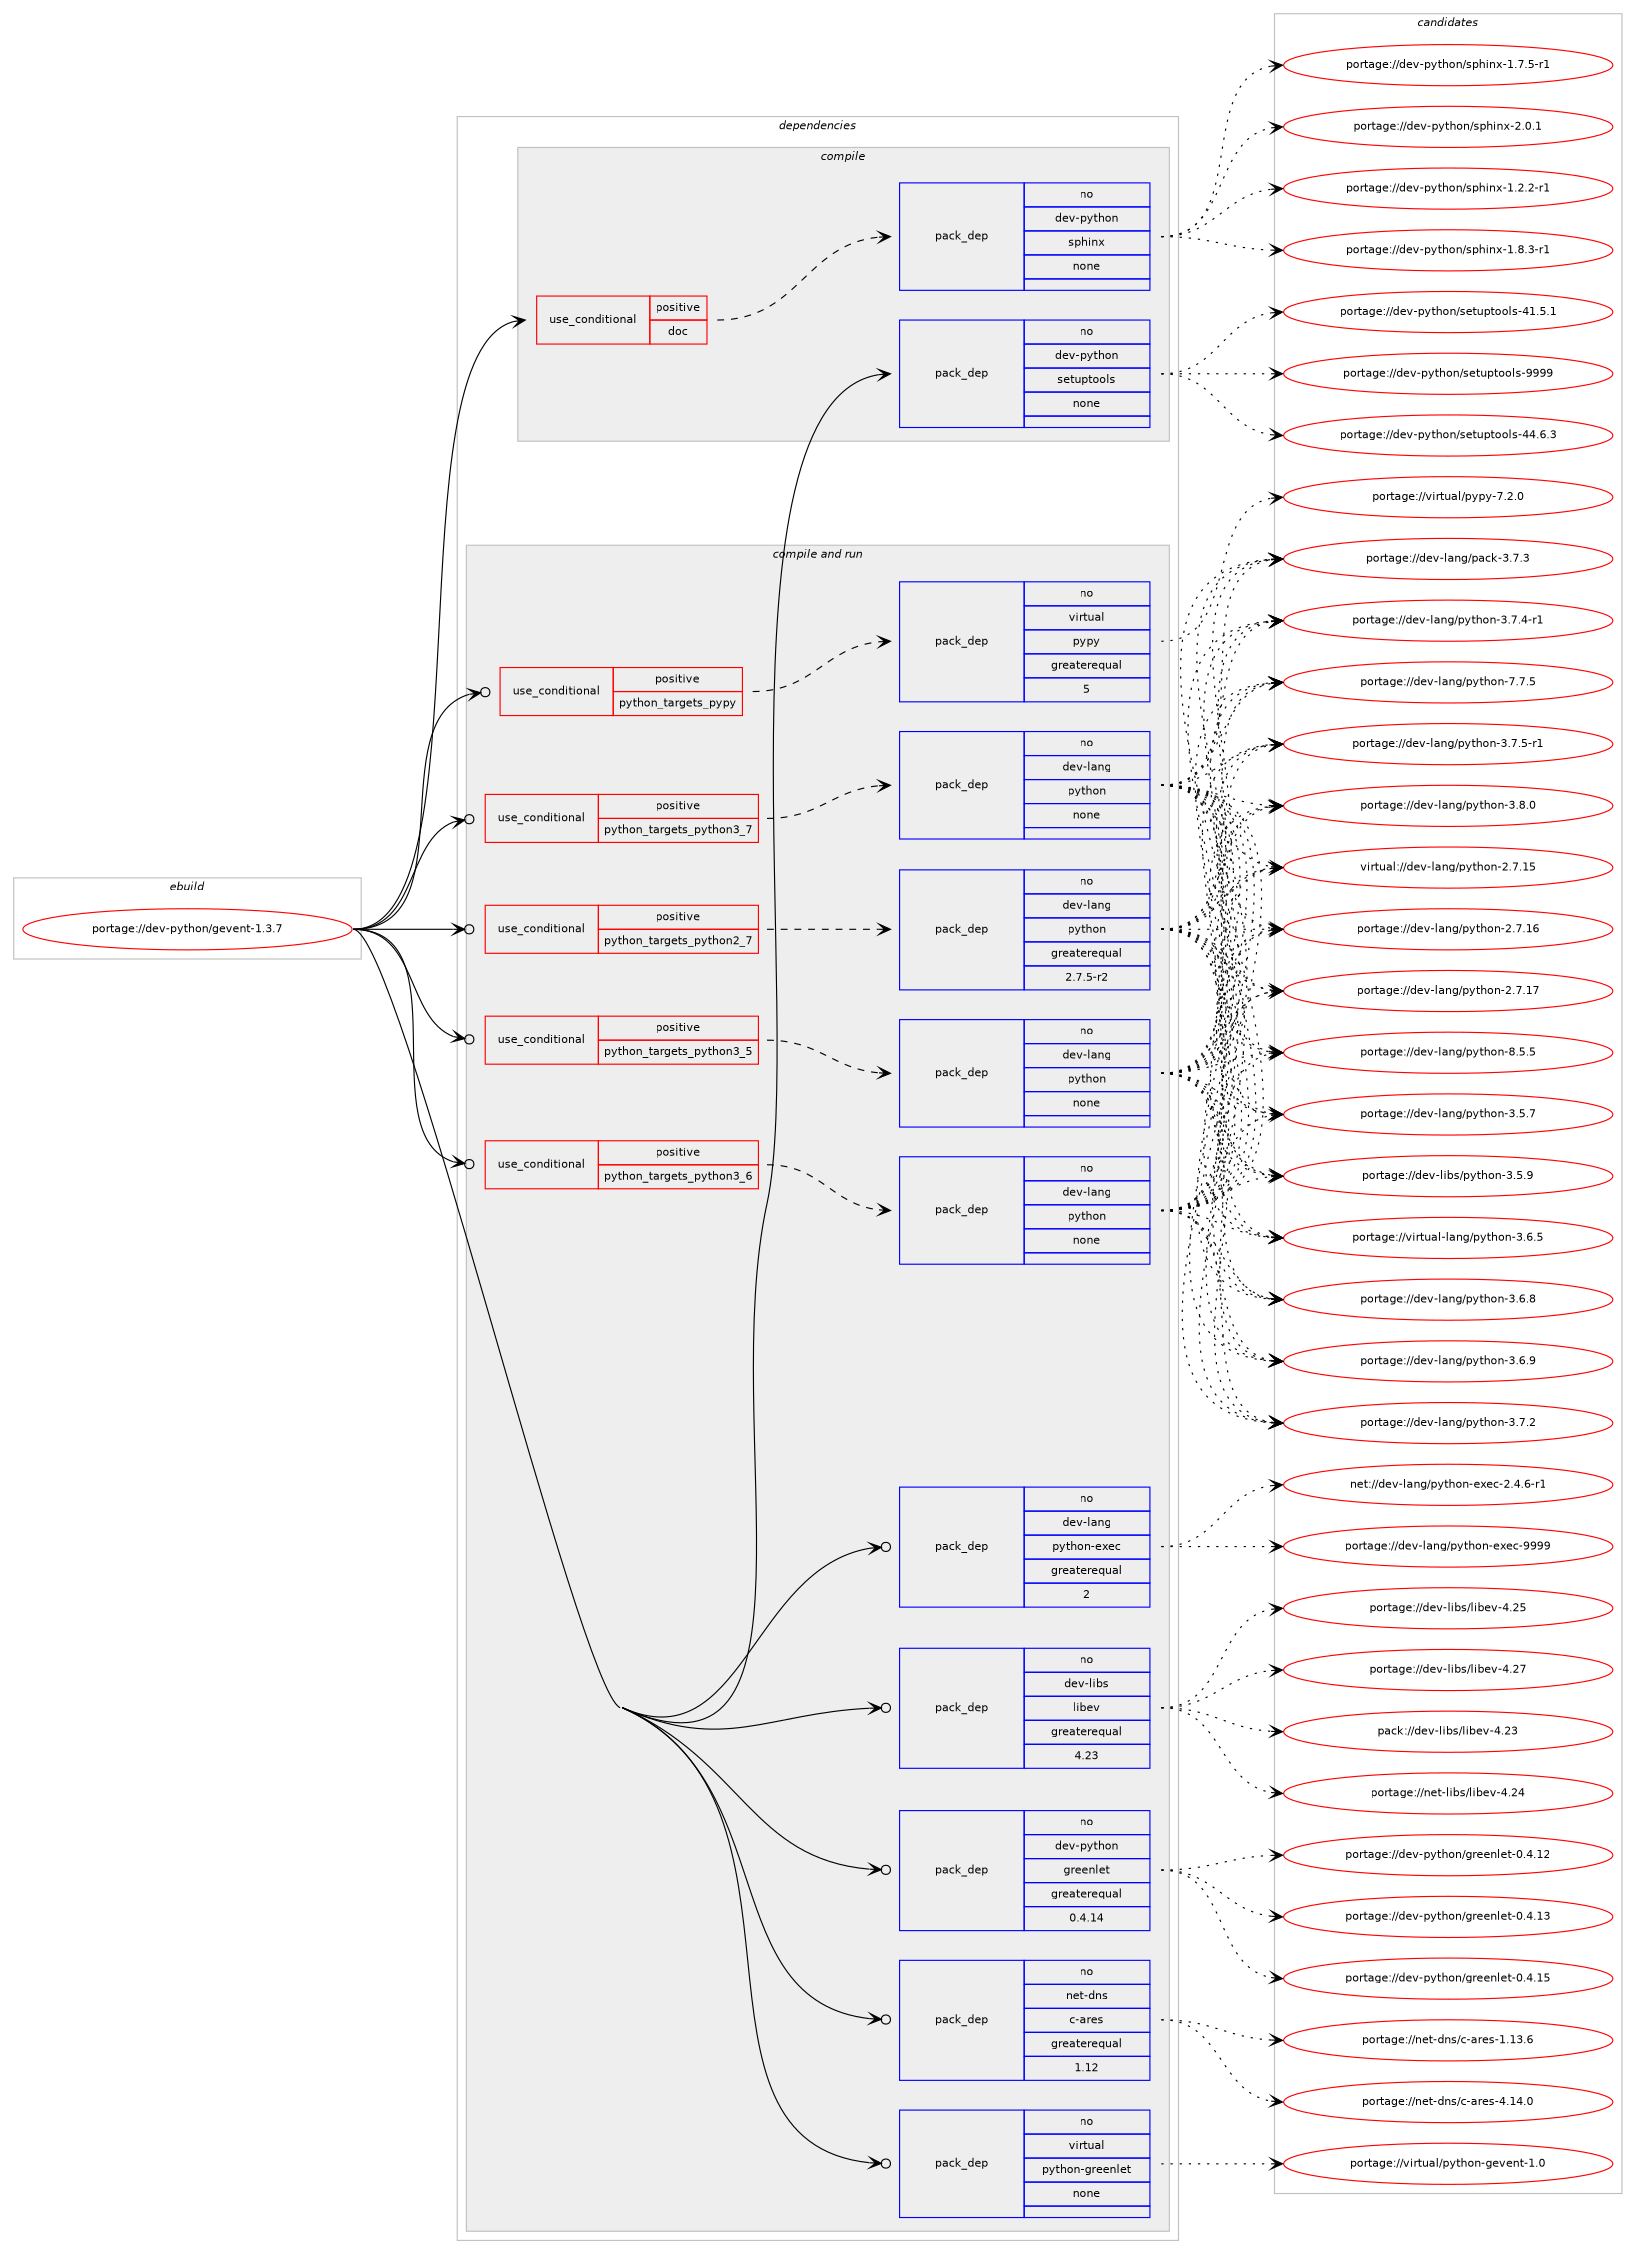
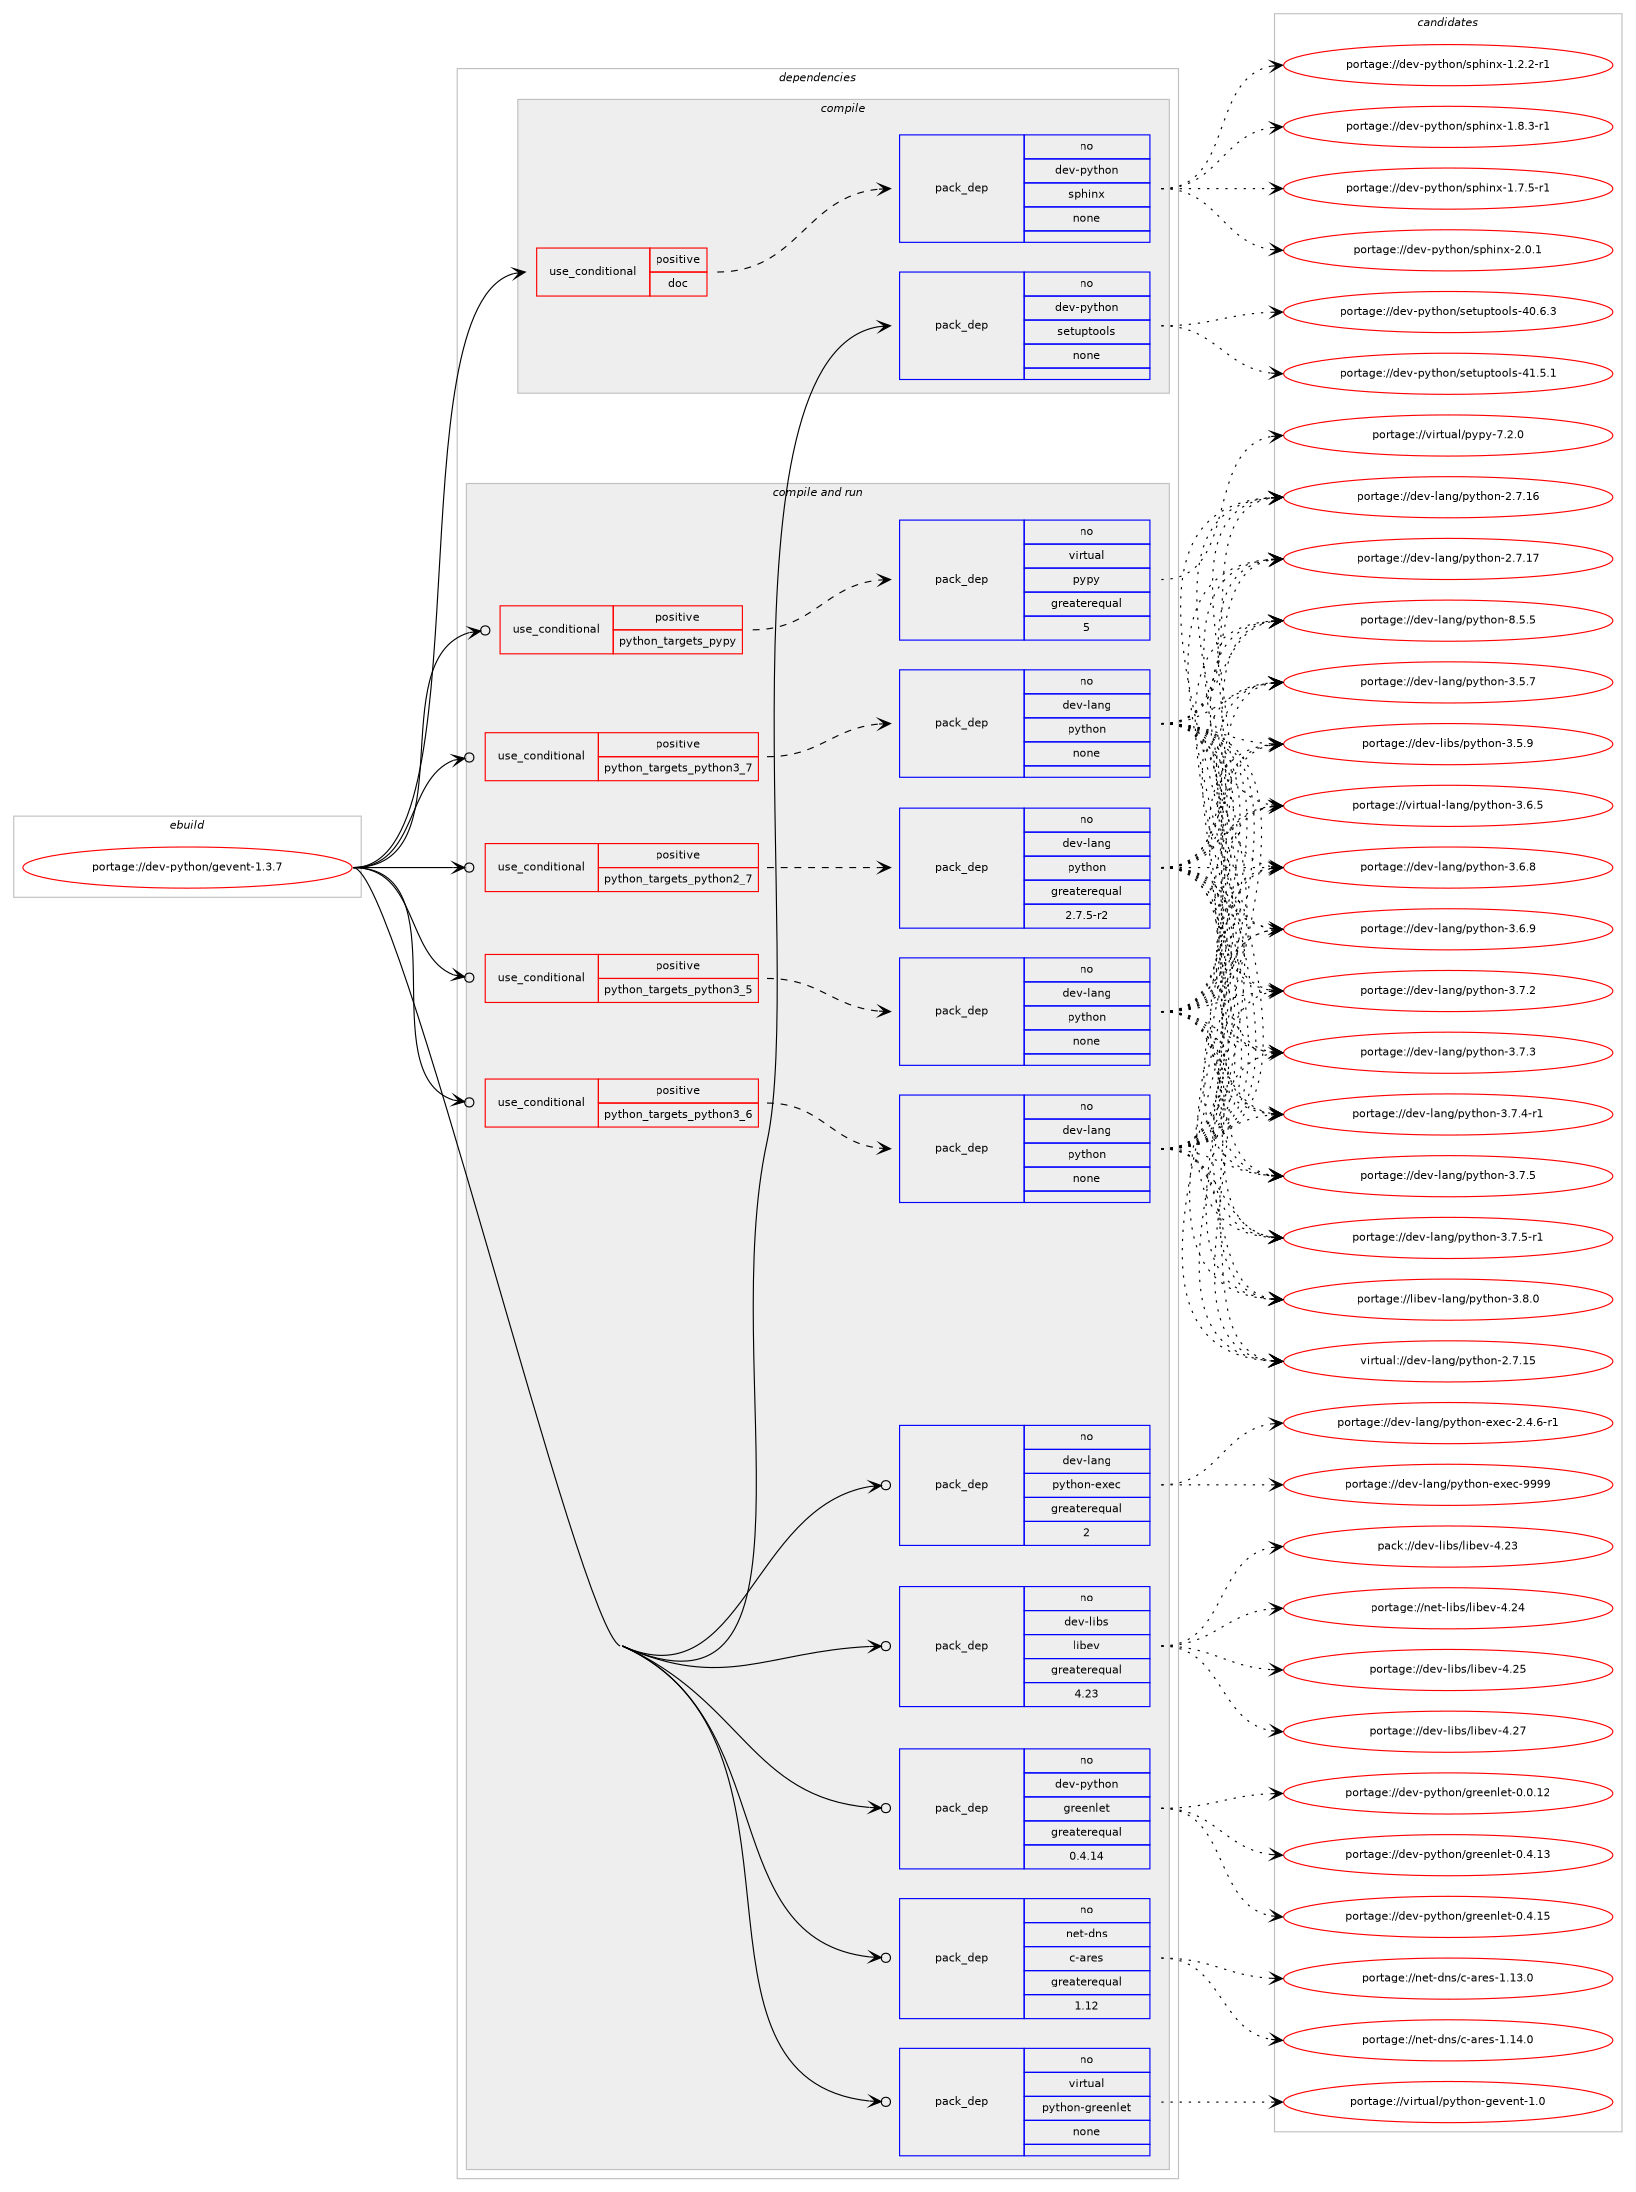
node "portage://dev-python/setuptools-9999": removed
node "portage://dev-python/setuptools-44.6.3": label "portage://dev-python/setuptools-44.6.3" -> "portage://dev-python/setuptools-40.6.3"
node "portage://dev-lang/pack-3.7.3": label "portage://dev-lang/pack-3.7.3" -> "portage://dev-lang/python-3.7.3"
node "portage://dev-lang/python-7.7.5": label "portage://dev-lang/python-7.7.5" -> "portage://dev-lang/python-3.7.5"
node "portage://dev-lang/python-3.8.0": label "portage://dev-lang/python-3.8.0" -> "portage://libev-lang/python-3.8.0"
node "net://dev-lang/python-exec-2.4.6-r1": label "net://dev-lang/python-exec-2.4.6-r1" -> "portage://dev-lang/python-exec-2.4.6-r1"
node "portage://dev-python/greenlet-0.4.12": label "portage://dev-python/greenlet-0.4.12" -> "portage://dev-python/greenlet-0.0.12"
node "portage://net-dns/c-ares-1.13.6": label "portage://net-dns/c-ares-1.13.6" -> "portage://net-dns/c-ares-1.13.0"
node "portage://net-dns/c-ares-4.14.0": label "portage://net-dns/c-ares-4.14.0" -> "portage://net-dns/c-ares-1.14.0"
